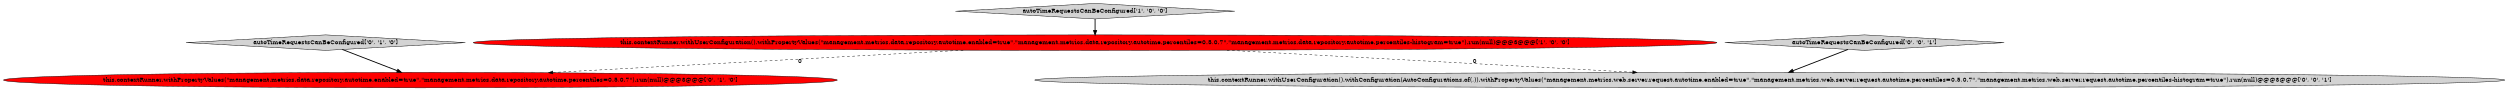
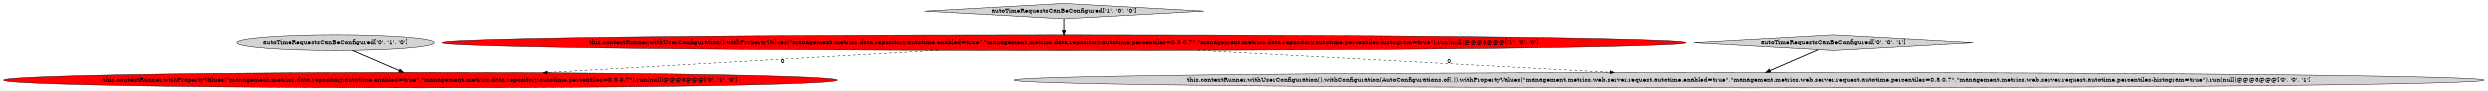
node "autoTimeRequestsCanBeConfigured['0', '1', '0']": shape diamond -> ellipse
